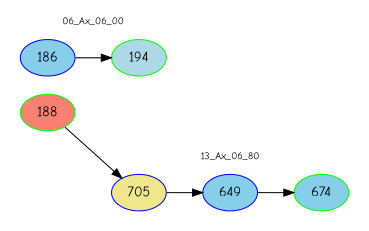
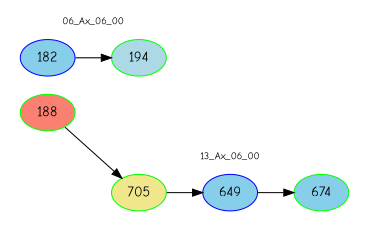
node "186": label "186" -> "182"
cluster "13_Ax_06_80": label "13_Ax_06_80" -> "13_Ax_06_00"
node "705": color blue -> green
